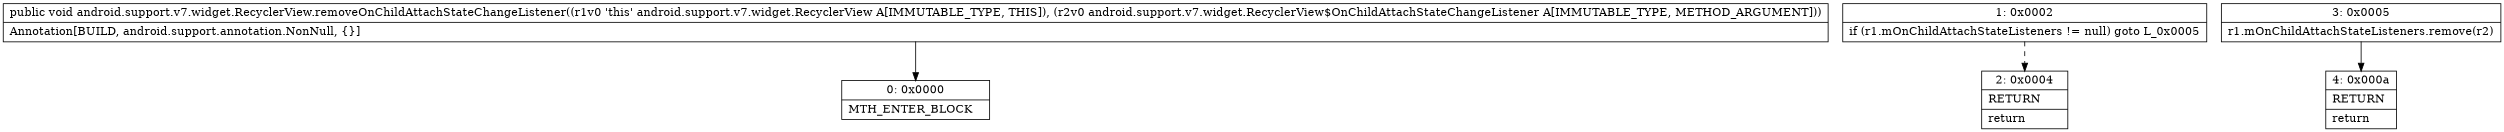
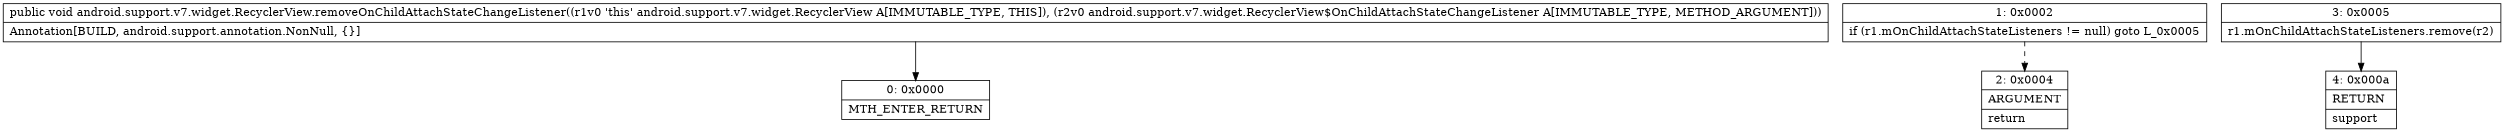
node "2: 0x0004": text "RETURN" -> "ARGUMENT"
node "0: 0x0000": text "MTH_ENTER_BLOCK" -> "MTH_ENTER_RETURN"
node "4: 0x000a": text "return" -> "support"
